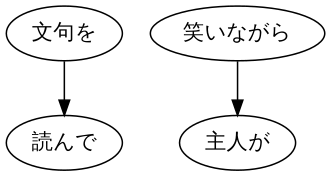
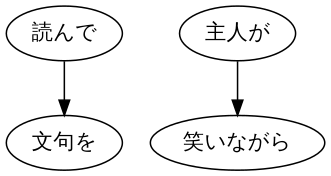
edge "文句を" -> "読んで": reversed
edge "笑いながら" -> "主人が": reversed
